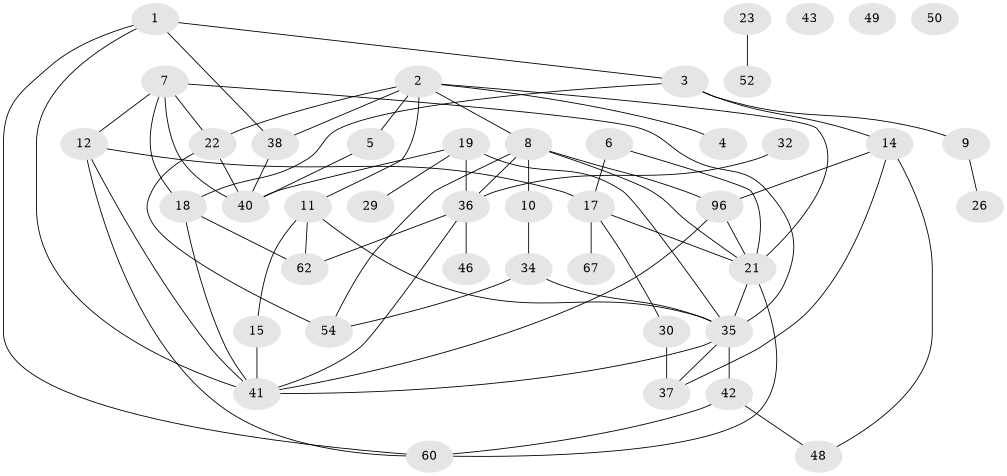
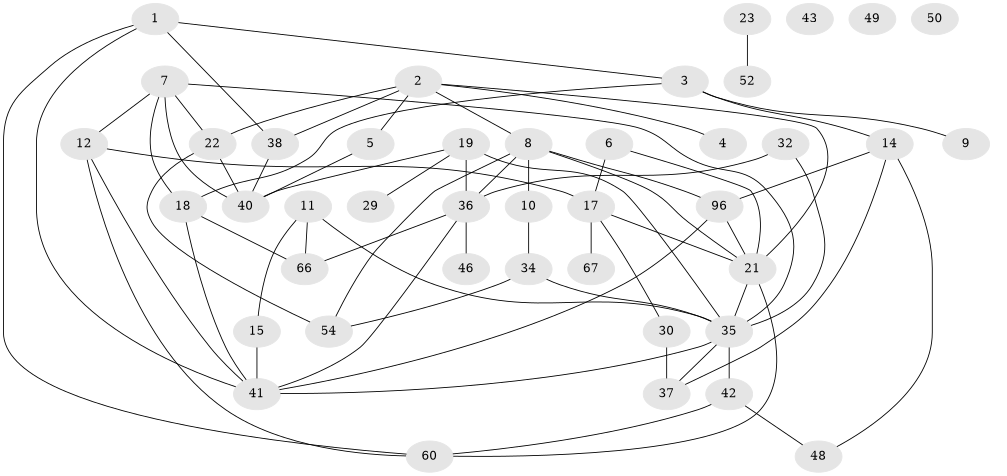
edge "2" -- "11": removed
node "26": removed
edge "32" -- "35": added
node "62": label "62" -> "66"
